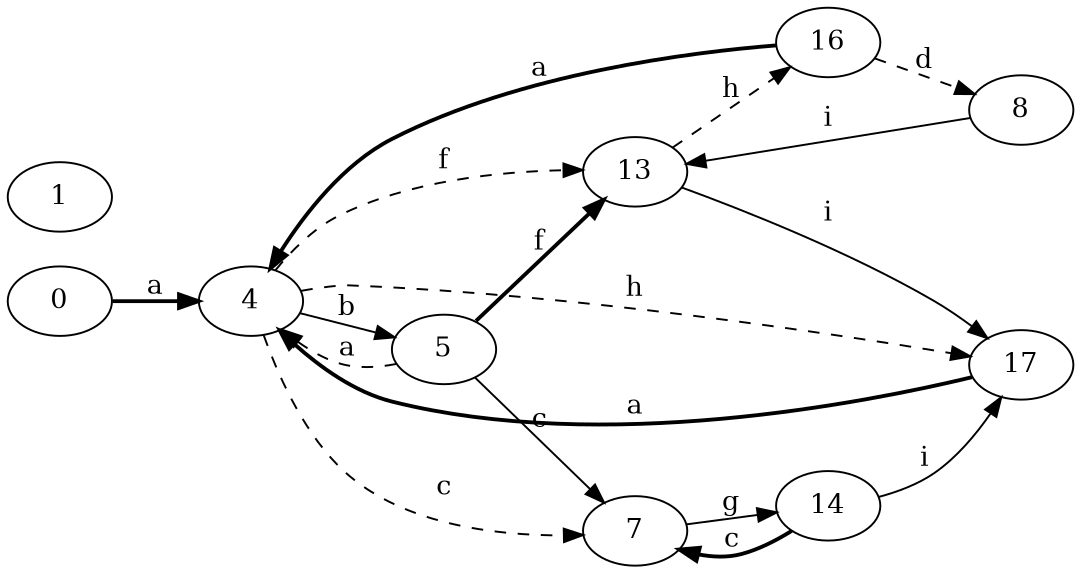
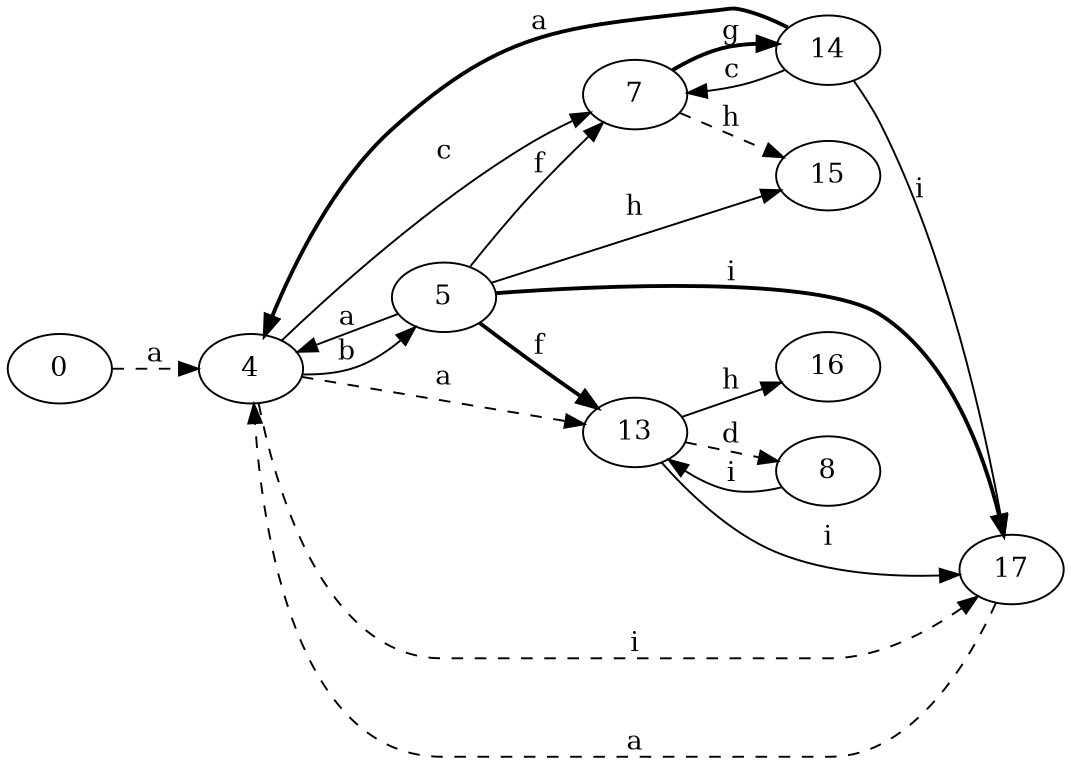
edge "16" -> "8": now "13" -> "8"
edge "16" -> "4": now "14" -> "4"
edge "13" -> "16": style dashed -> solid
edge "4" -> "13": label "f" -> "a"
node "15": added
node "1": removed
edge "4" -> "17": label "h" -> "i"
edge "5" -> "17": added, label "i"
edge "0" -> "4": style bold -> dashed
edge "5" -> "4": style dashed -> solid
edge "5" -> "7": label "c" -> "f"
edge "17" -> "4": style bold -> dashed
edge "4" -> "7": style dashed -> solid
edge "7" -> "14": style solid -> bold
edge "14" -> "7": style bold -> solid
